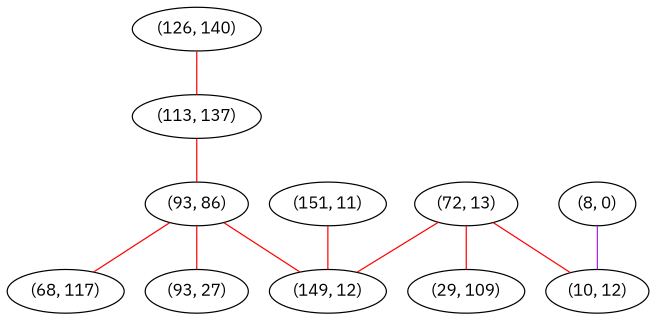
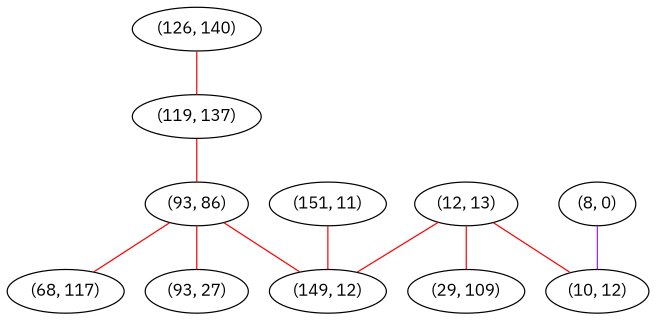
node "(113, 137)": label "(113, 137)" -> "(119, 137)"
node "(72, 13)": label "(72, 13)" -> "(12, 13)"
